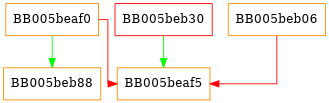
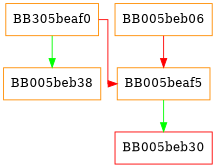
node "BB005beaf0": label "BB005beaf0" -> "BB305beaf0"
edge "BB005beb30" -> "BB005beaf5": reversed
node "BB005beb88": label "BB005beb88" -> "BB005beb38"
